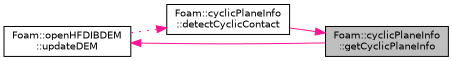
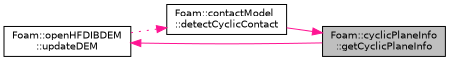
node "Foam::cyclicPlaneInfo ::detectCyclicContact": label "Foam::cyclicPlaneInfo ::detectCyclicContact" -> "Foam::contactModel ::detectCyclicContact"
